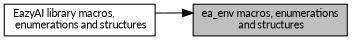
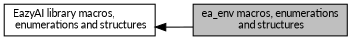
edge "EazyAI library macros, enumerations and structures" -> "ea_env macros, enumerations and structures": reversed
